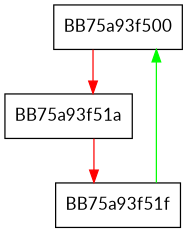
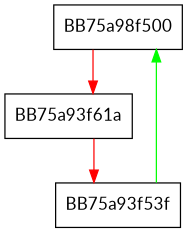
node "BB75a93f500": label "BB75a93f500" -> "BB75a98f500"
node "BB75a93f51a": label "BB75a93f51a" -> "BB75a93f61a"
node "BB75a93f51f": label "BB75a93f51f" -> "BB75a93f53f"
